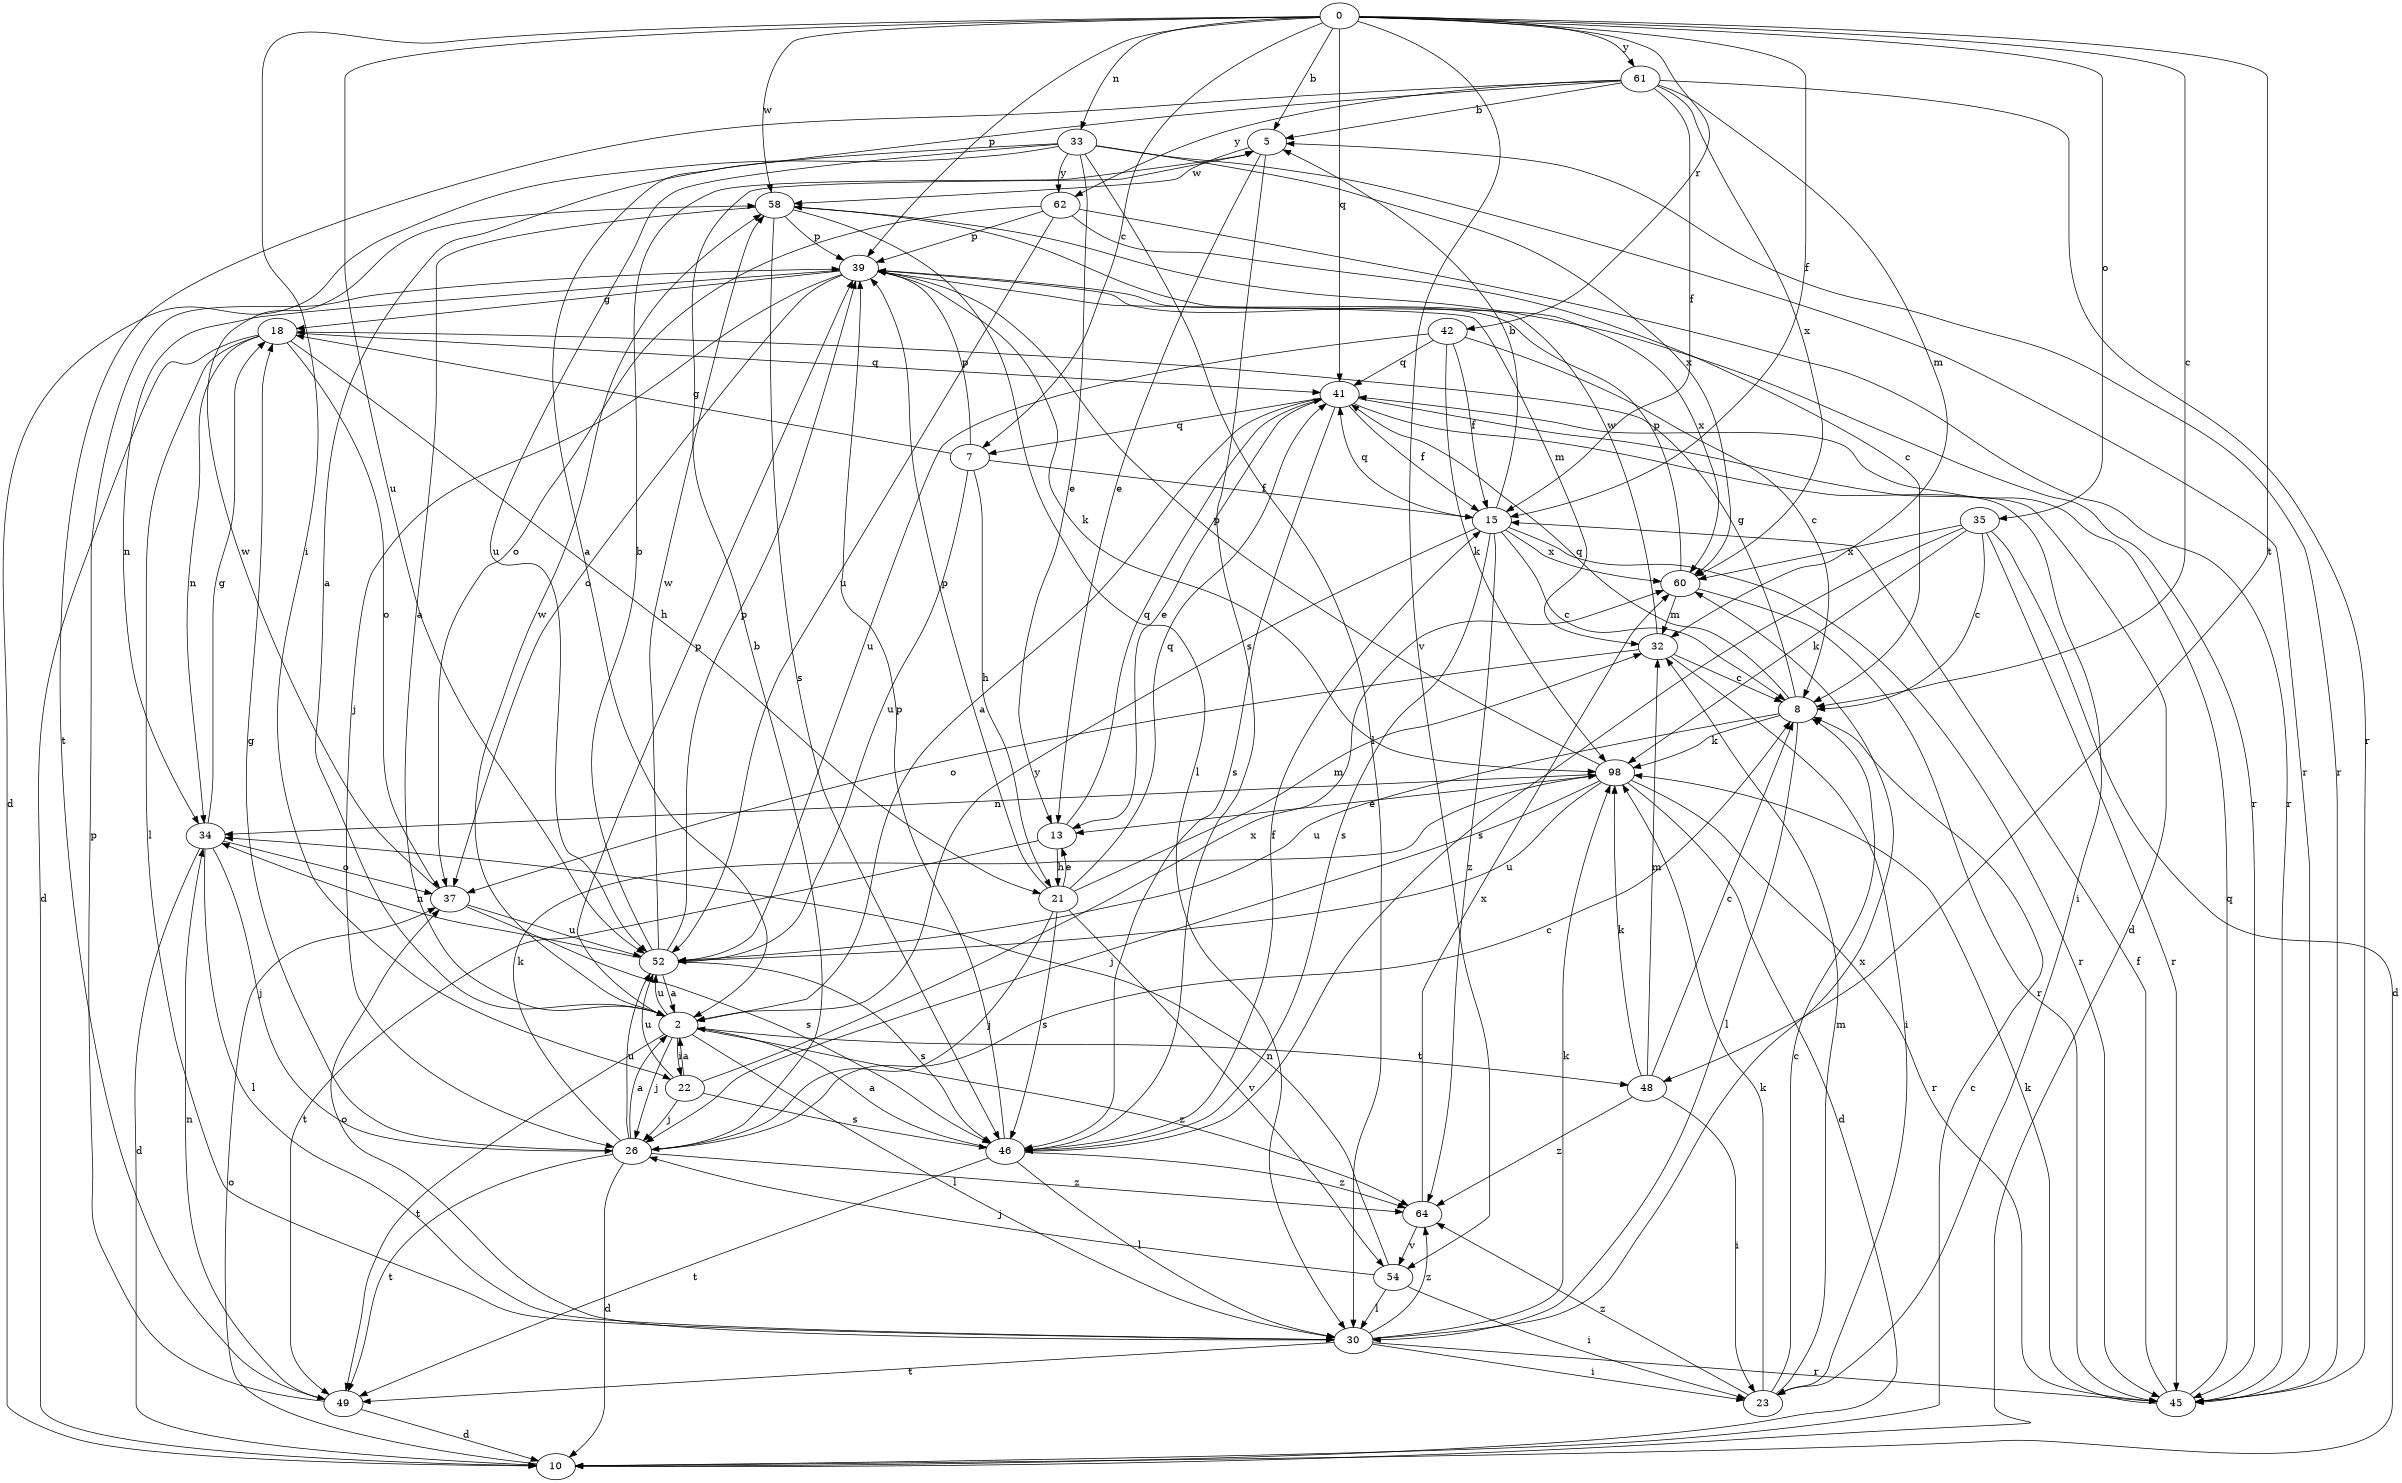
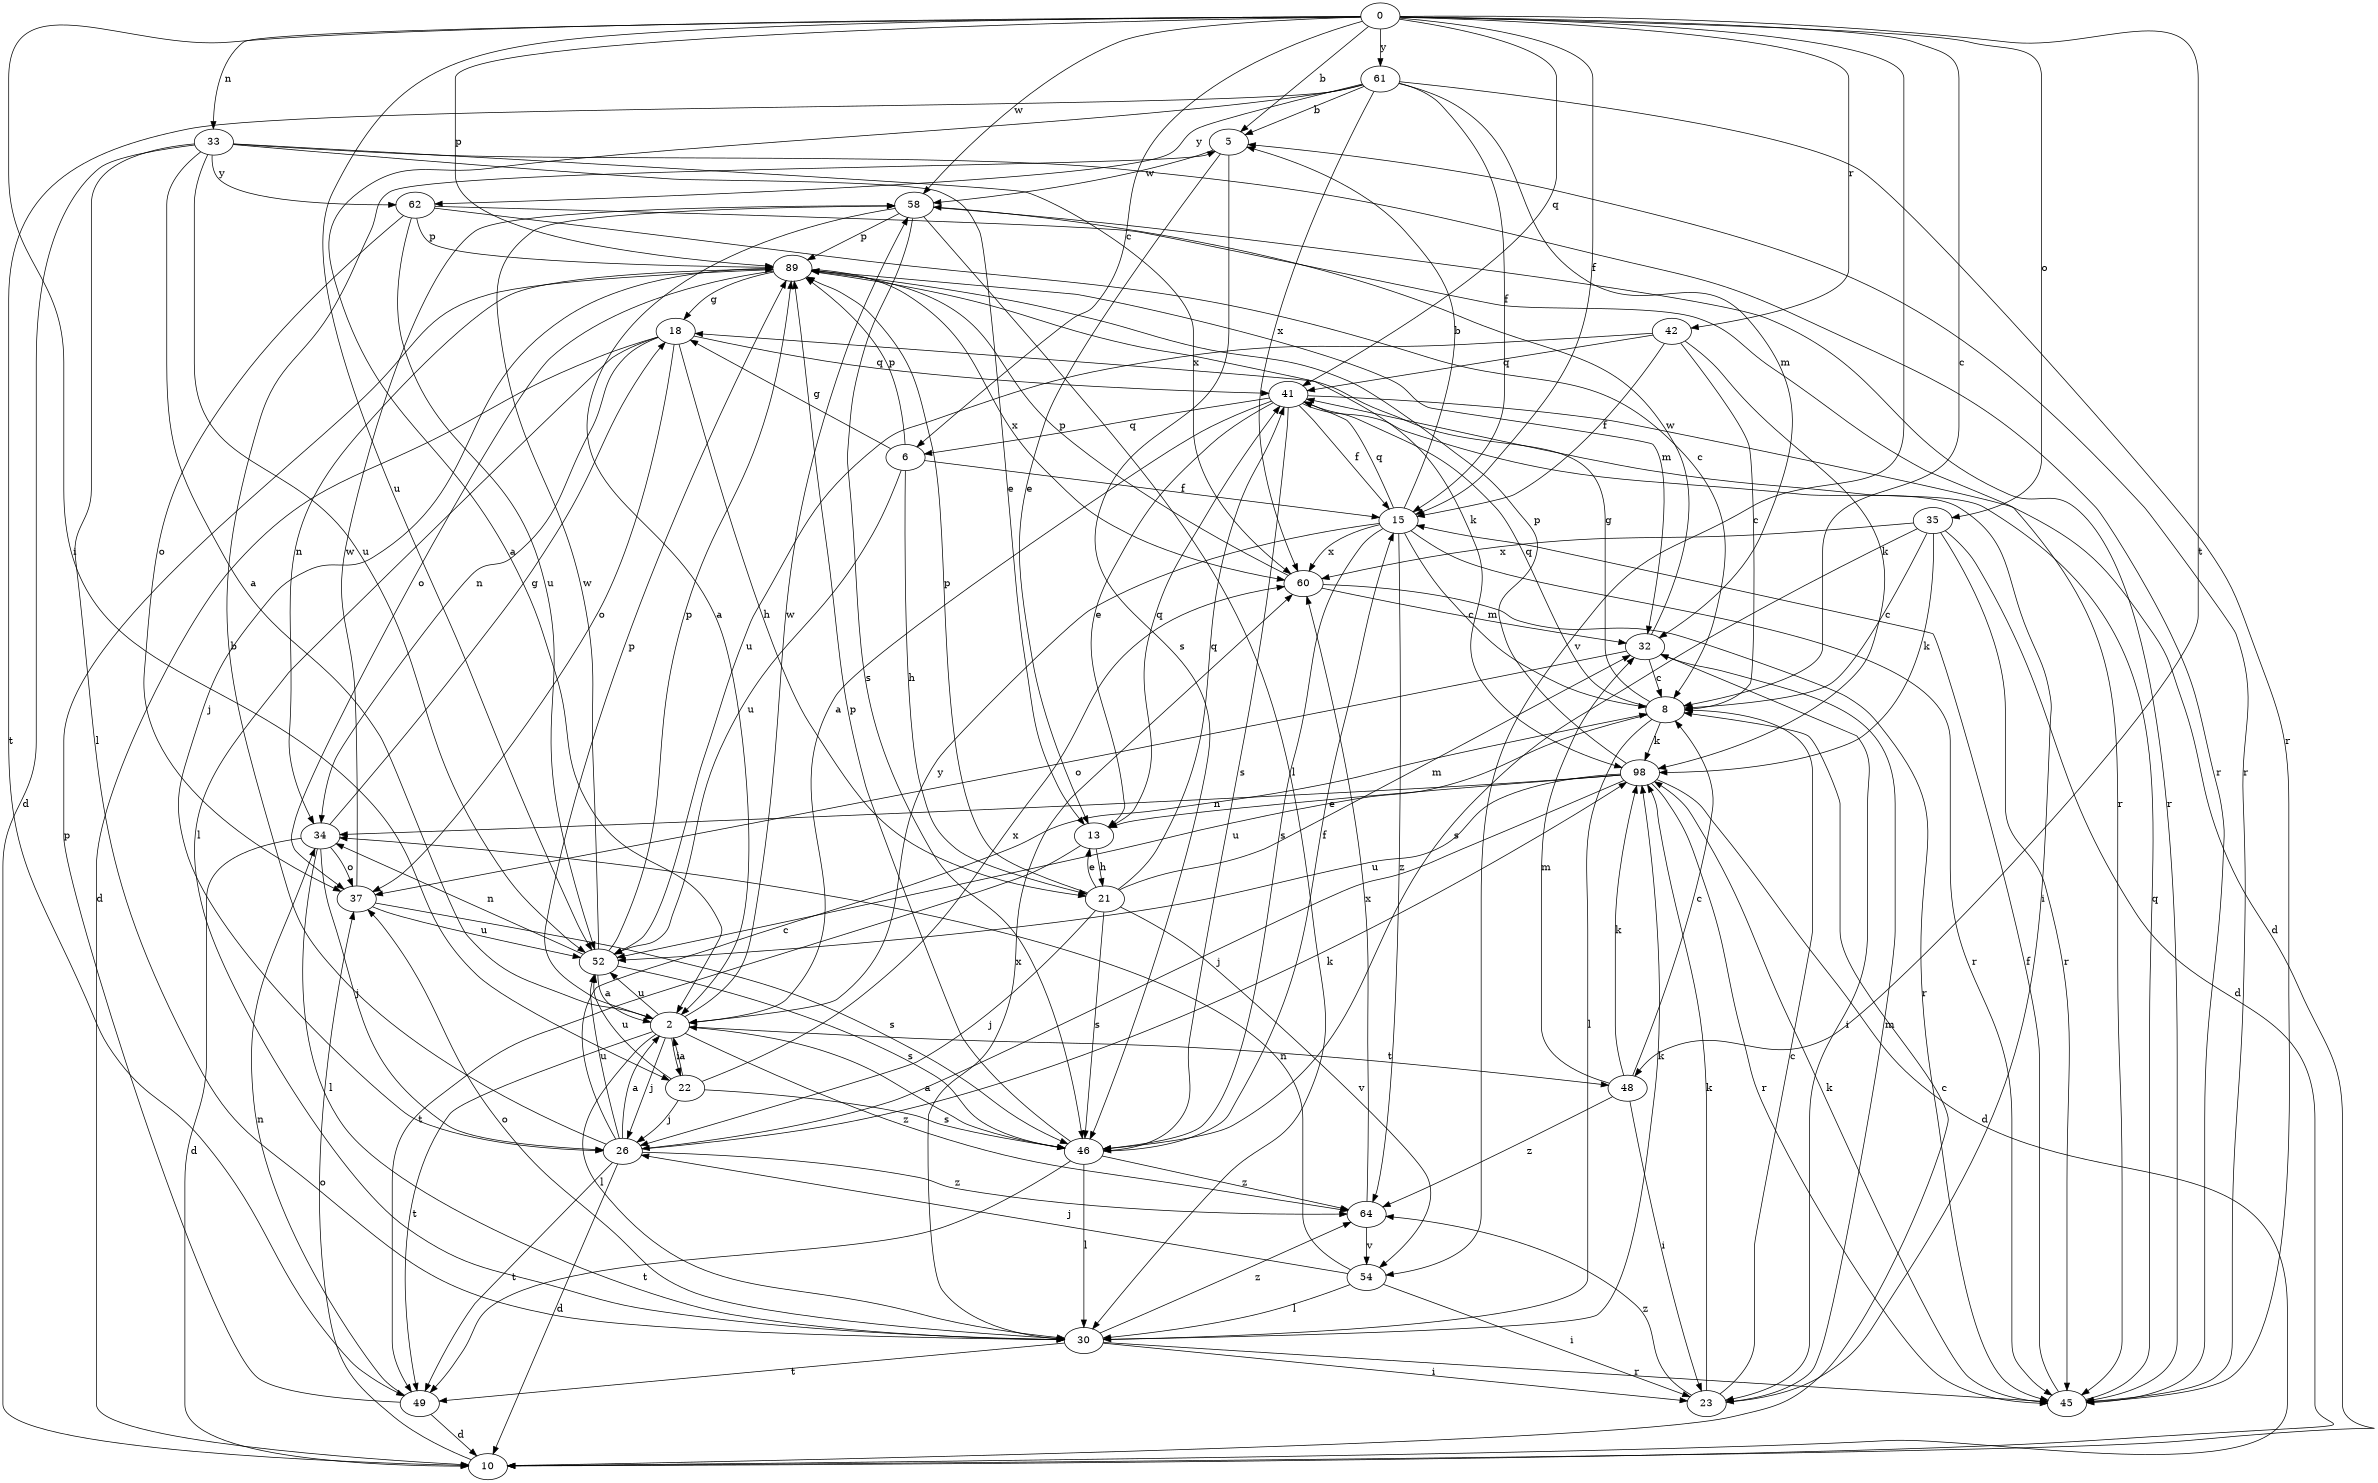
node "39": label "39" -> "89"
edge "52" -> "5": removed, label "b"
node "7": label "7" -> "6"
edge "26" -> "18": removed, label "g"
